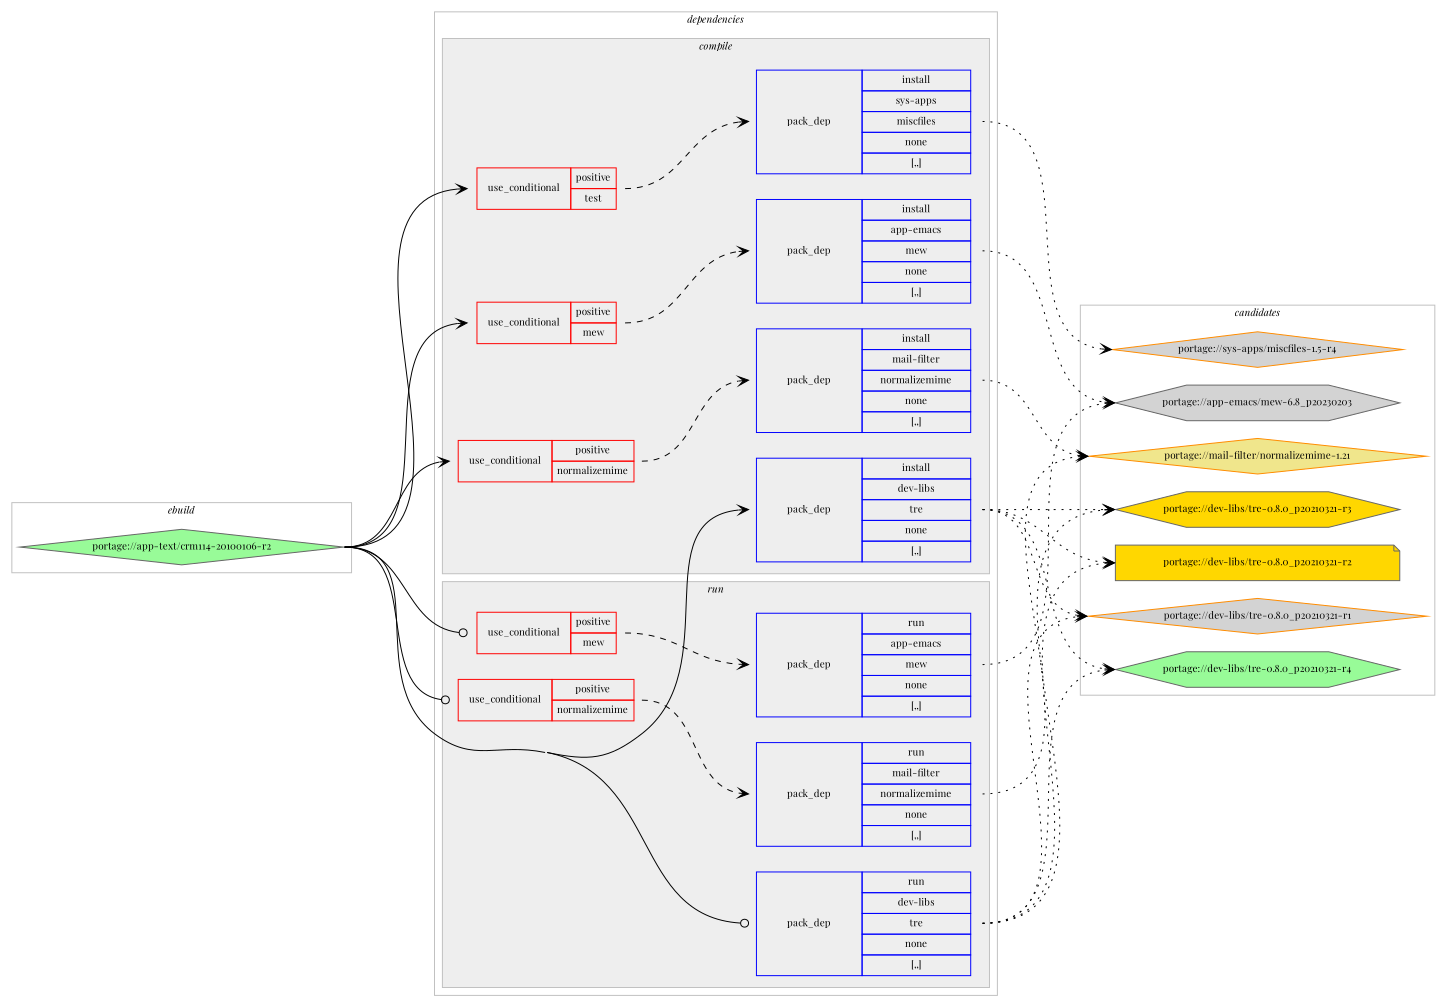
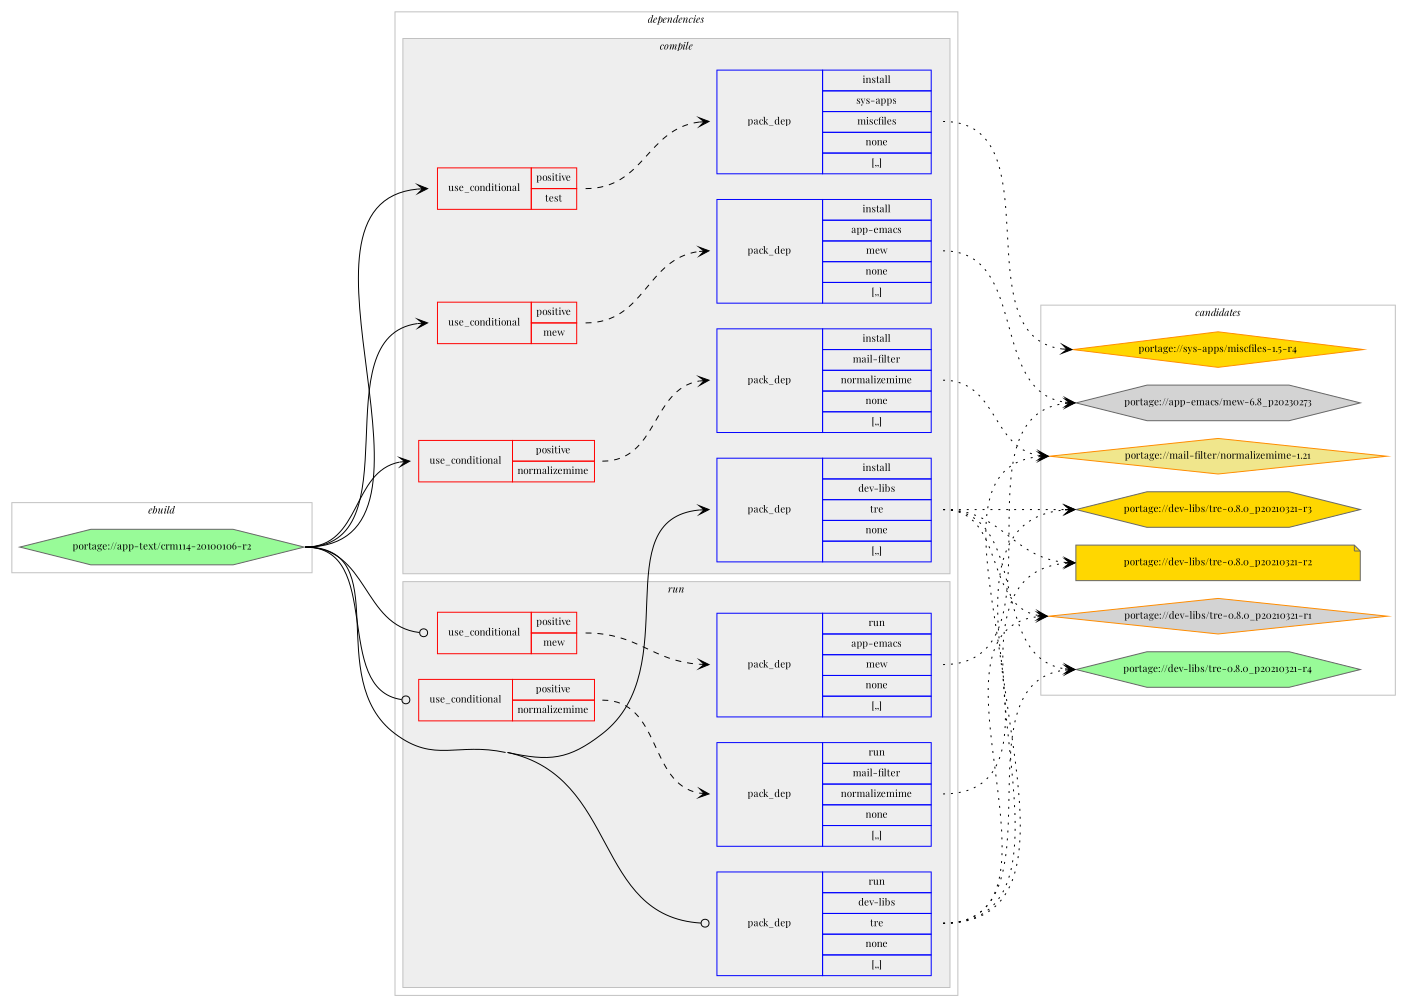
node "portage://sys-apps/miscfiles-1.5-r4": fillcolor lightgrey -> gold
node "portage://app-emacs/mew-6.8_p20230203": label "portage://app-emacs/mew-6.8_p20230203" -> "portage://app-emacs/mew-6.8_p20230273"
node "portage://app-text/crm114-20100106-r2": shape diamond -> hexagon
